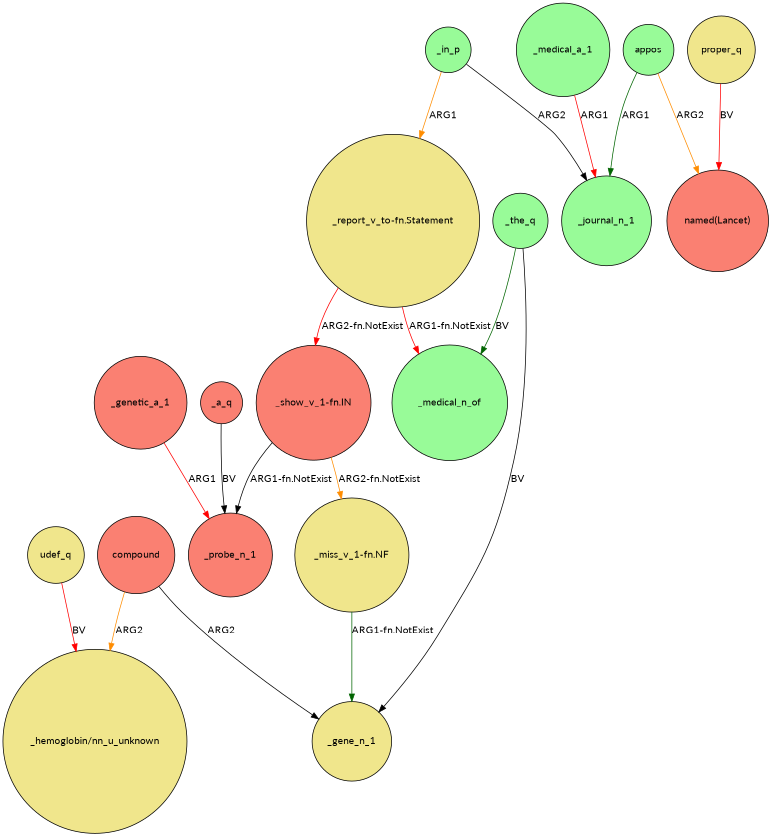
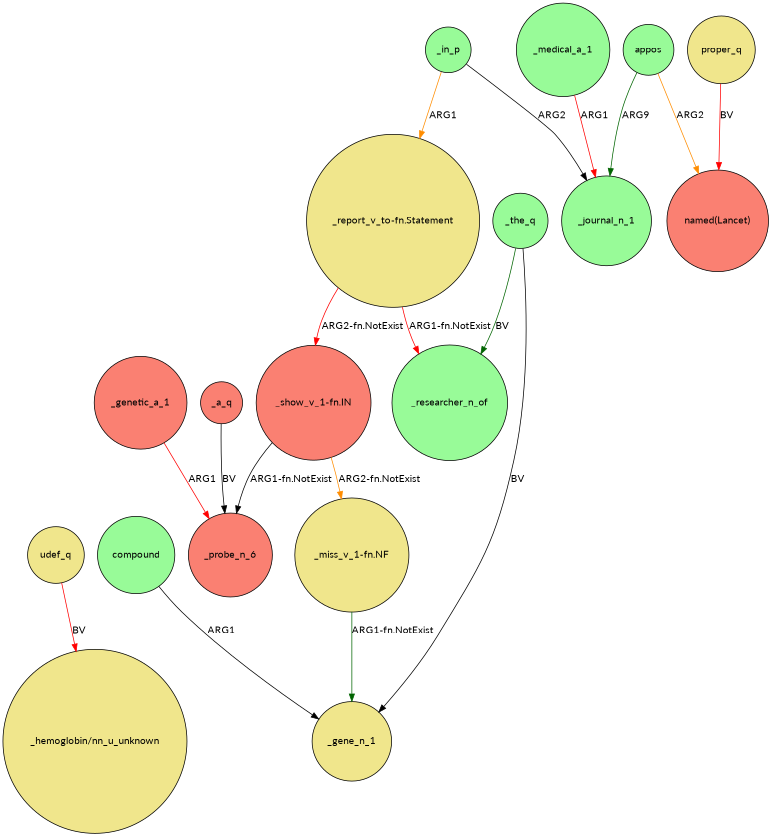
edge "appos" -> "_journal_n_1": label "ARG1" -> "ARG9"
node "_medical_n_of": label "_medical_n_of" -> "_researcher_n_of"
node "compound": fillcolor salmon -> palegreen
node "_probe_n_1": label "_probe_n_1" -> "_probe_n_6"
edge "compound" -> "_hemoglobin/nn_u_unknown": removed, label "ARG2"
edge "compound" -> "_gene_n_1": label "ARG2" -> "ARG1"
